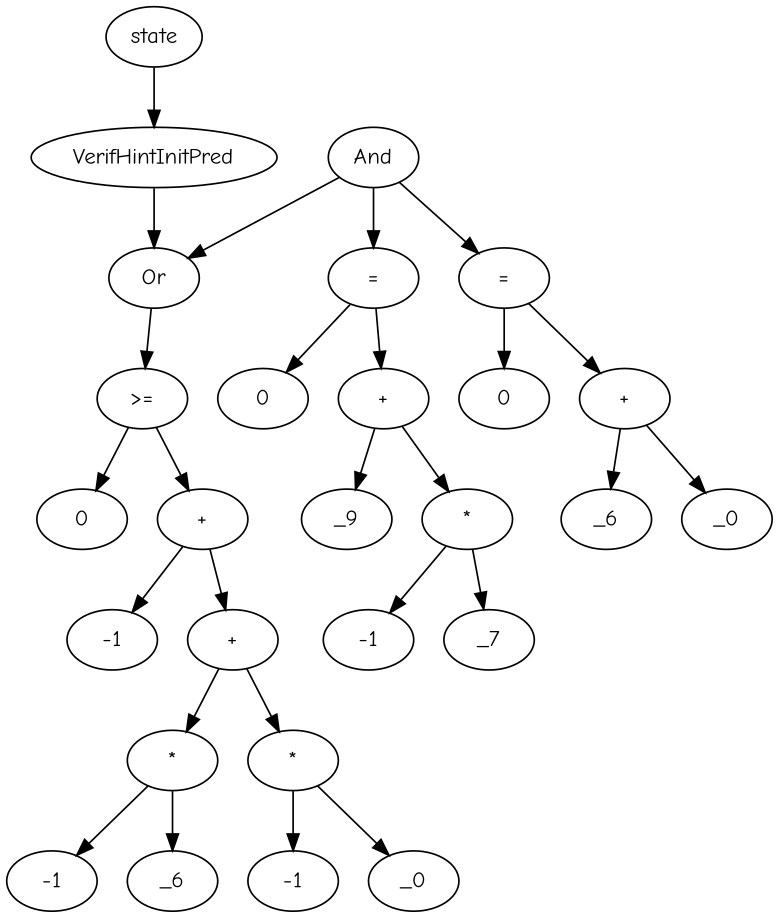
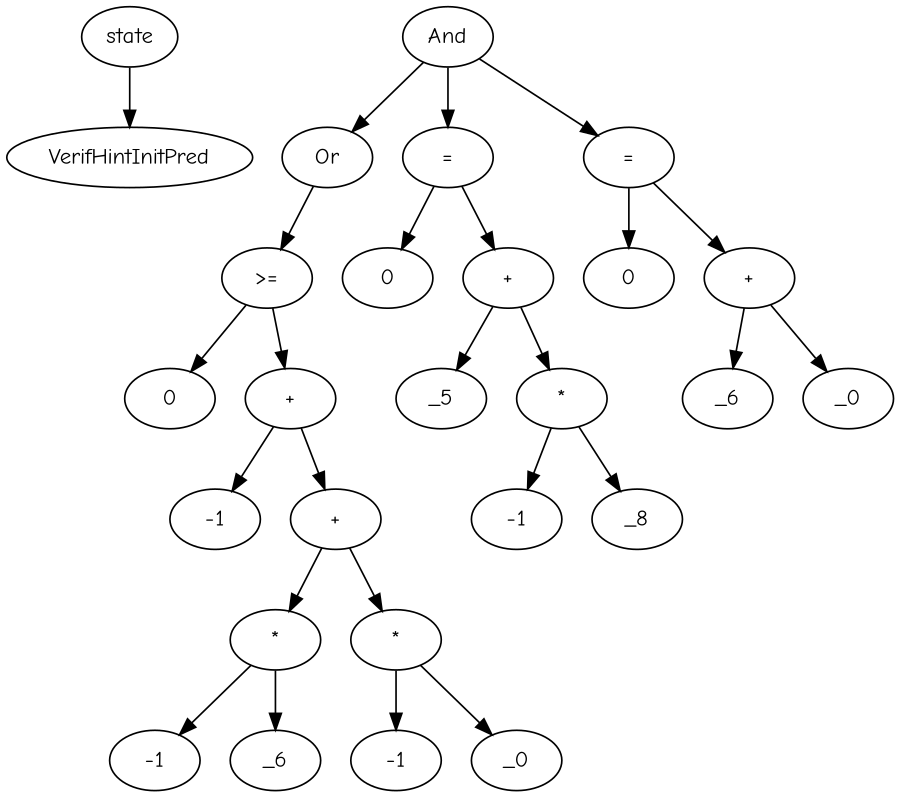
edge "VerifHintInitPred" -> "Or": removed
node "_9": label "_9" -> "_5"
node "_7": label "_7" -> "_8"
